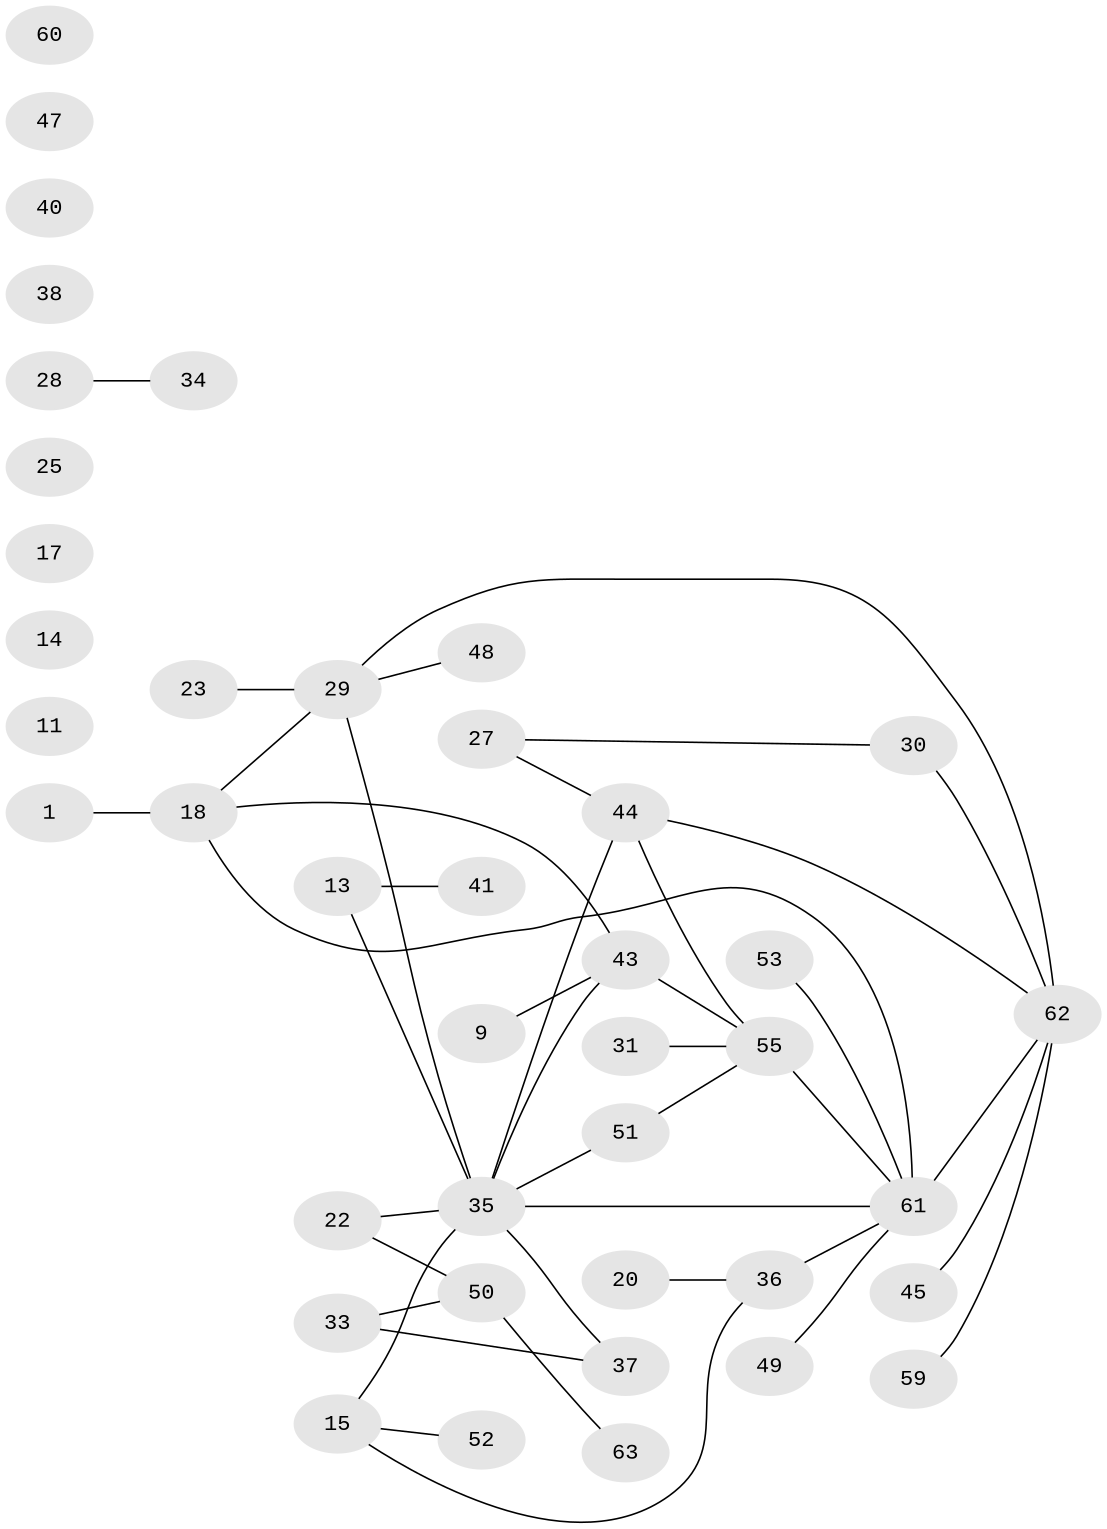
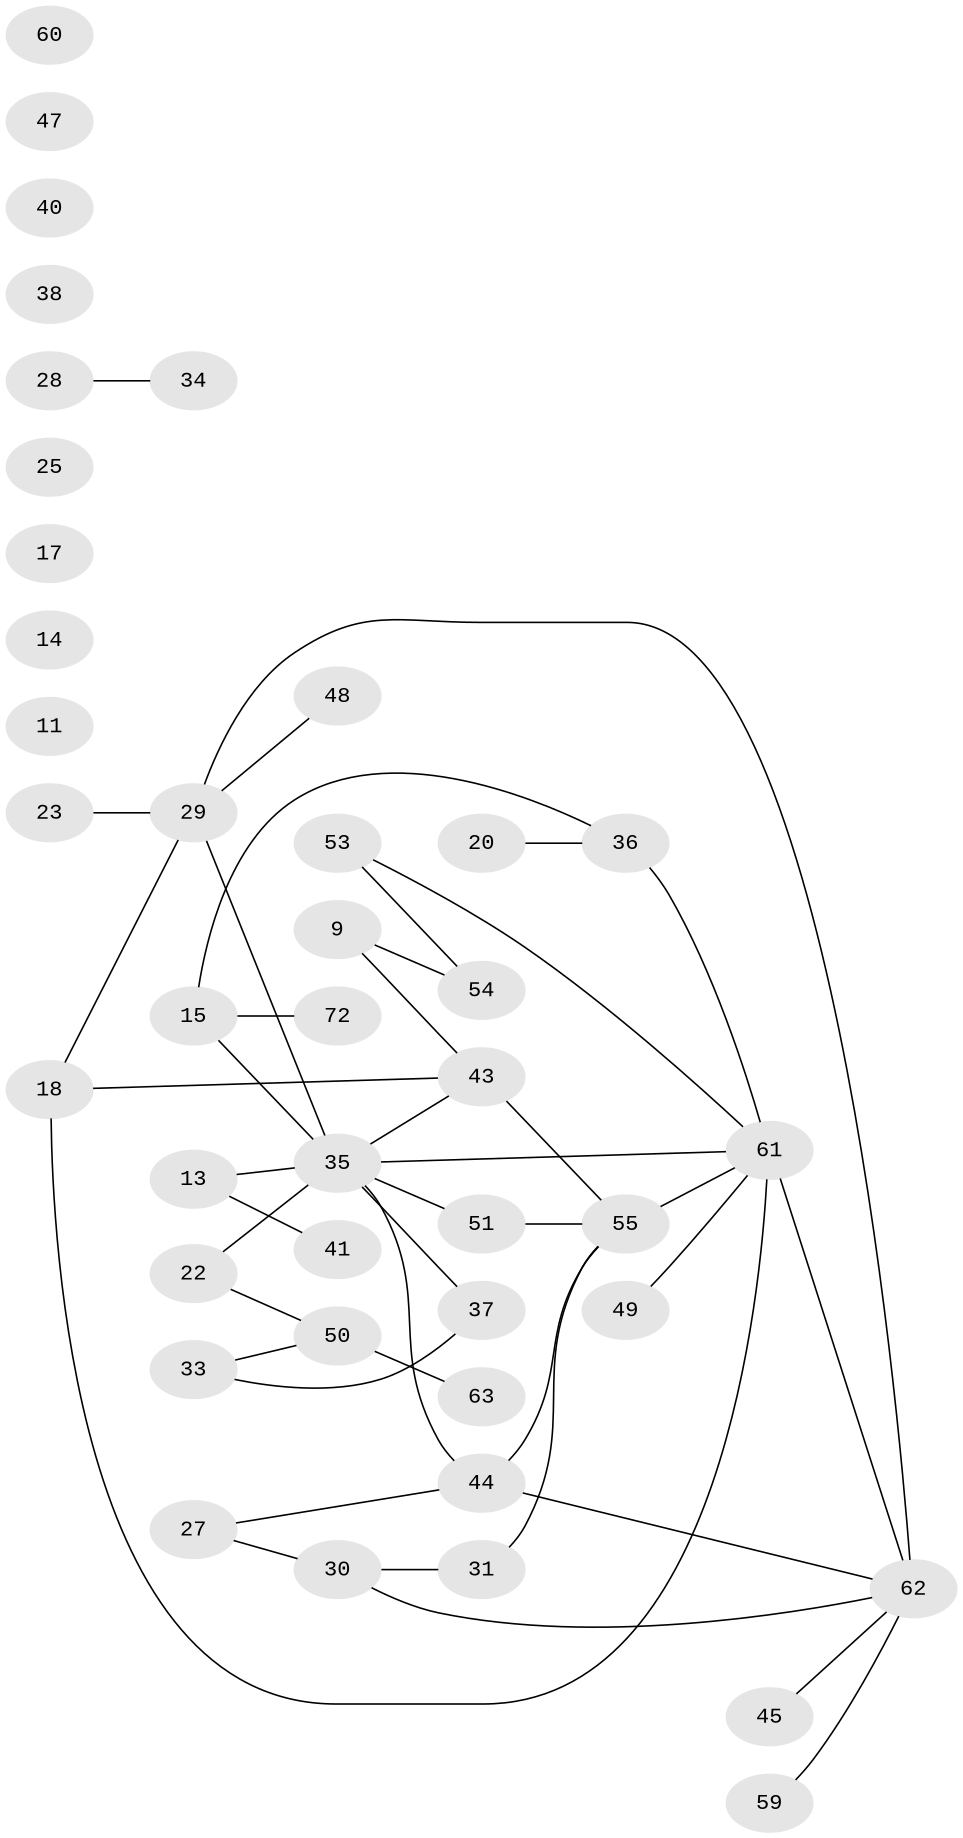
node "1": removed
node "54": added
node "52": label "52" -> "72"
edge "30" -- "31": added
